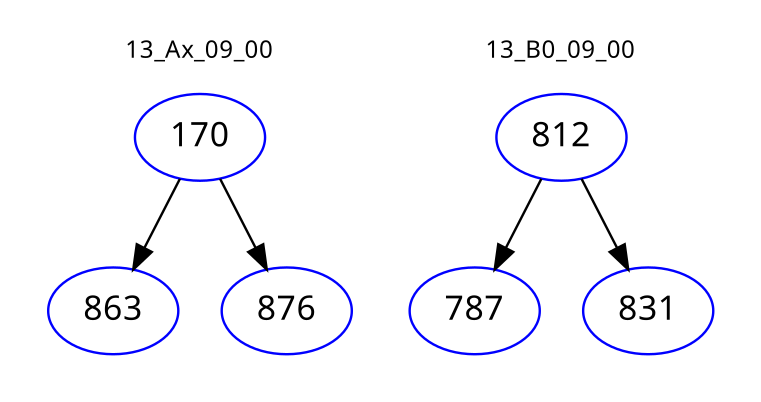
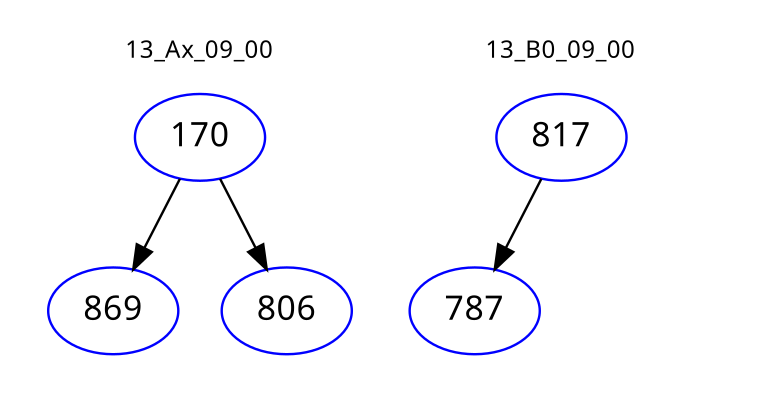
node "812": label "812" -> "817"
node "863": label "863" -> "869"
node "876": label "876" -> "806"
node "831": removed
